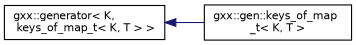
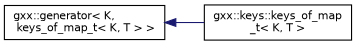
node "gxx::gen::keys_of_map _t< K, T >": label "gxx::gen::keys_of_map _t< K, T >" -> "gxx::keys::keys_of_map _t< K, T >"
